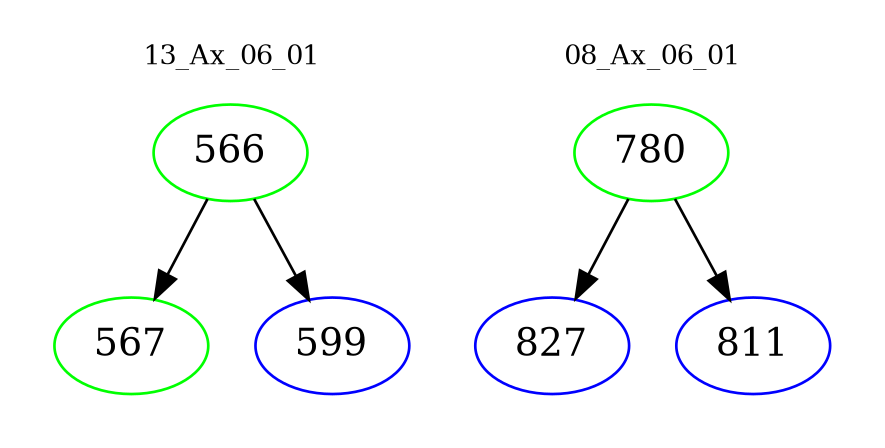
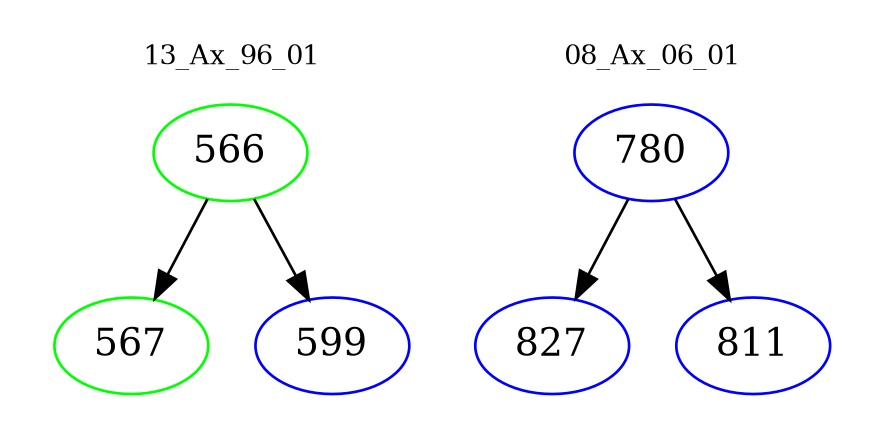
cluster "13_Ax_06_01": label "13_Ax_06_01" -> "13_Ax_96_01"
node "780": color green -> blue
